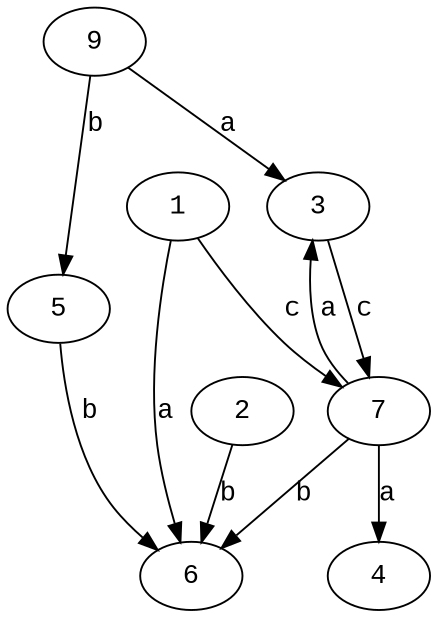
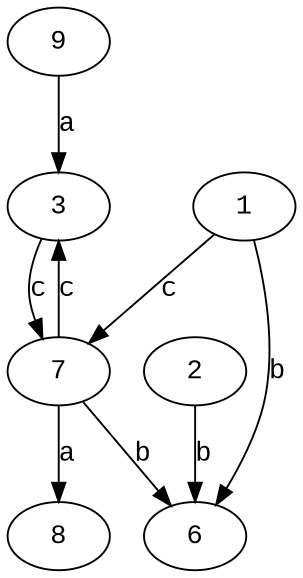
node "5": removed
edge "7" -> "3": label "a" -> "c"
edge "1" -> "6": label "a" -> "b"
node "4": label "4" -> "8"
